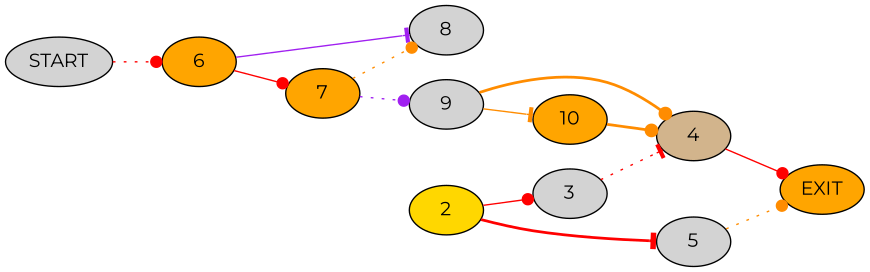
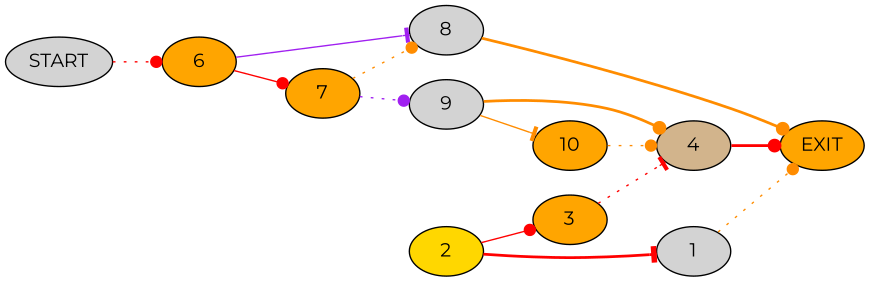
edge "8" -> "EXIT": added
edge "10" -> "4": style bold -> dotted
edge "4" -> "EXIT": style solid -> bold
node "3": fillcolor lightgrey -> orange
node "5": label "5" -> "1"
